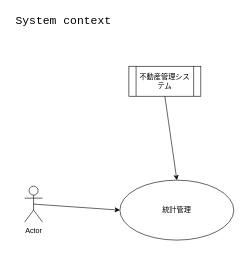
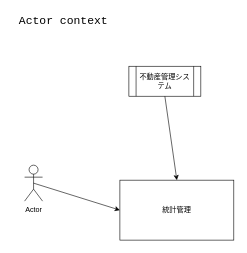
node "System context": label "System context" -> "Actor context"
node "Actor": moved (33, 204) -> (33, 183)
node "統計管理": shape ellipse -> rectangle
